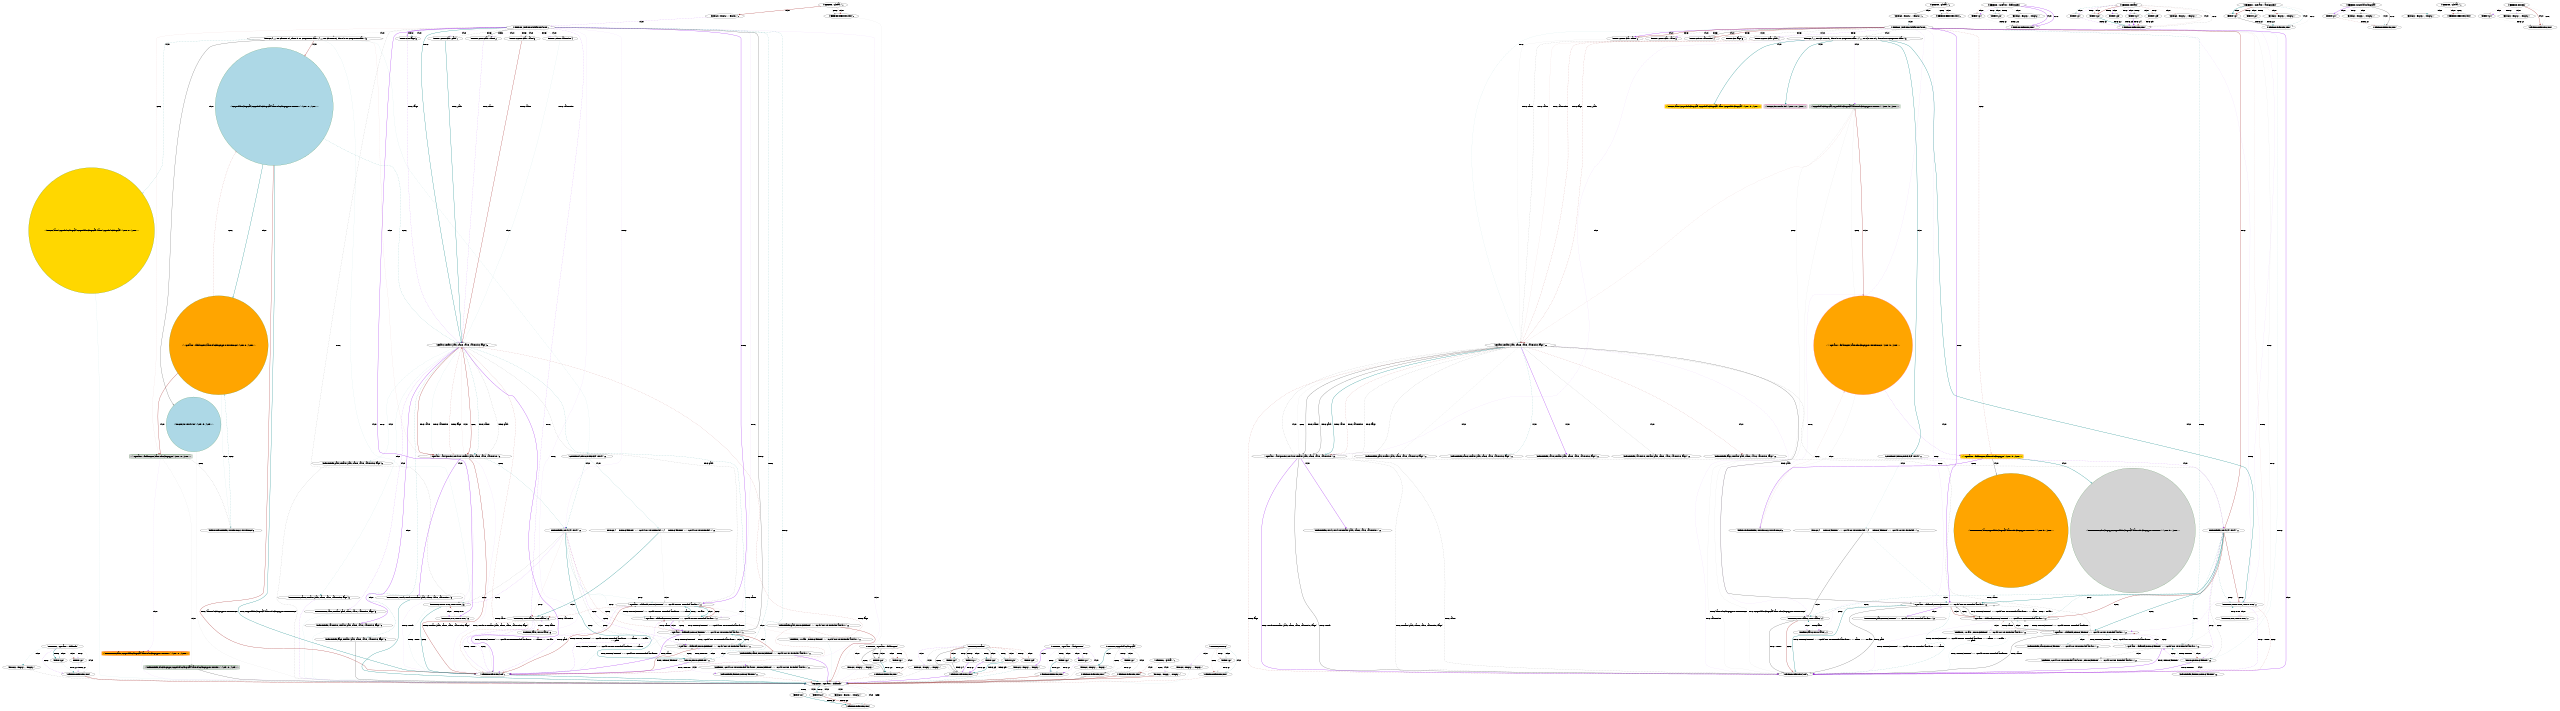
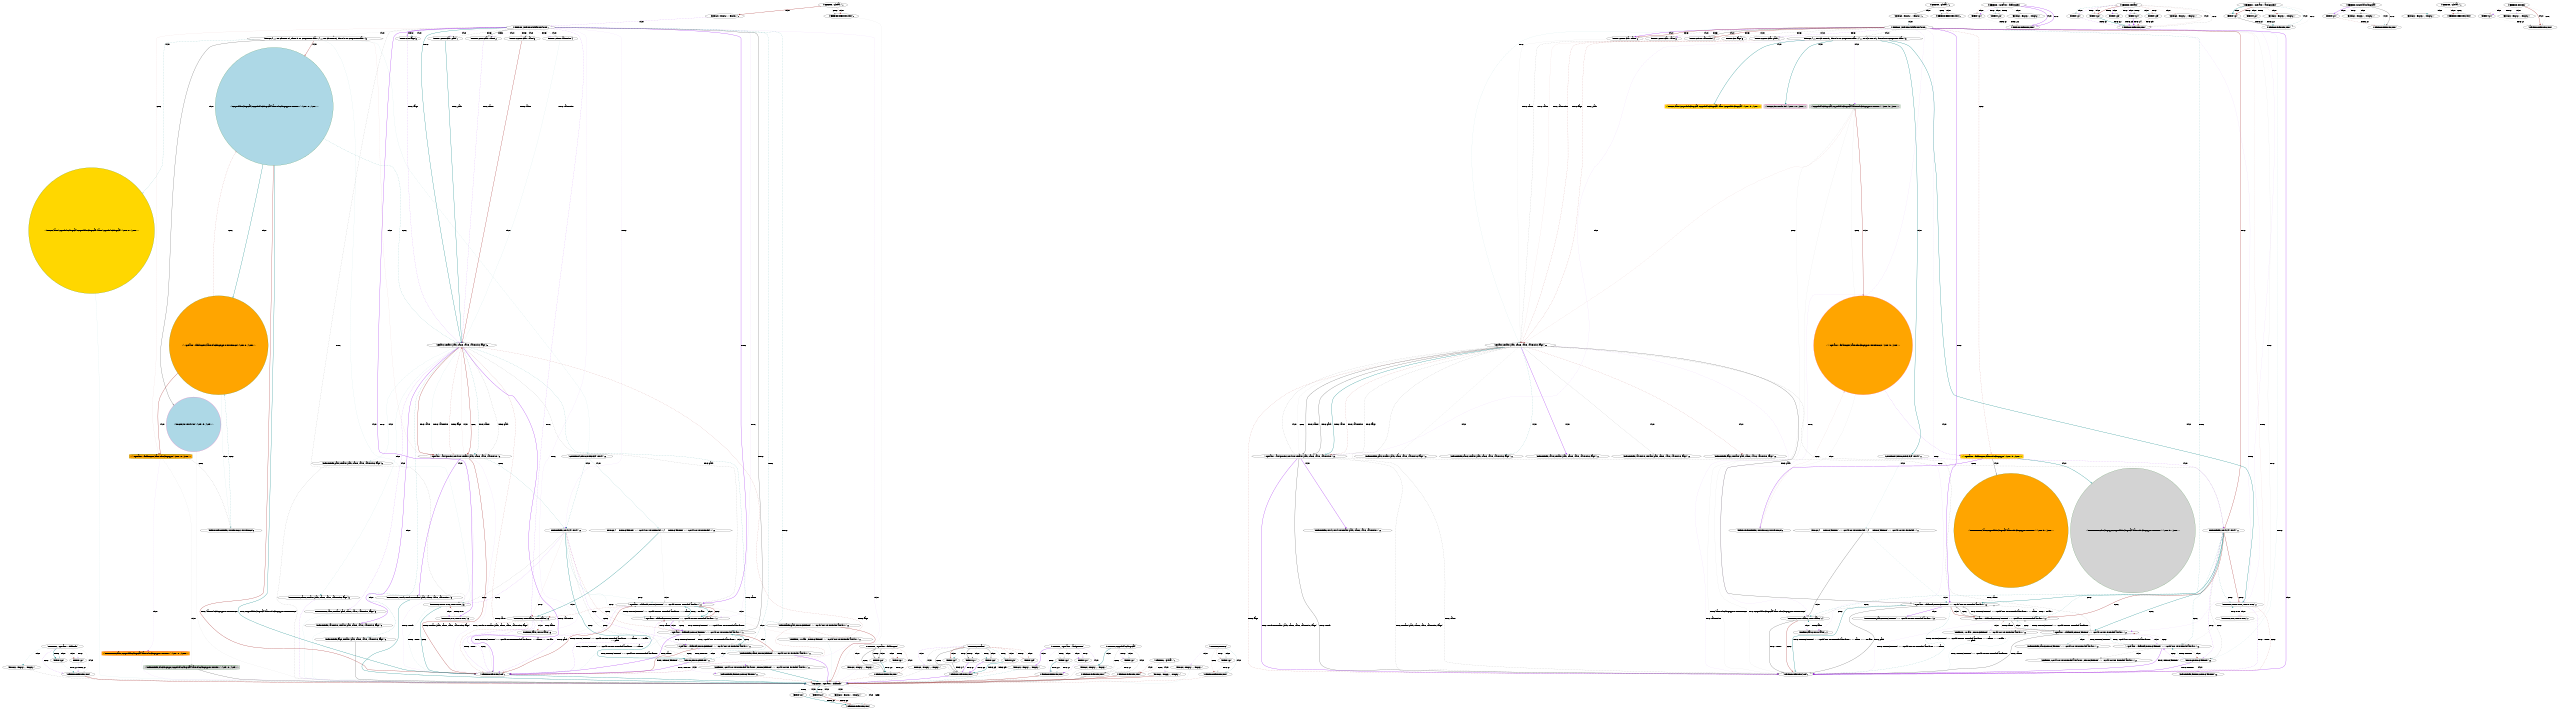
node "<(LOCAL,int result: int)<SUB>9</SUB>>": color darkgreen -> deeppink
node "<(<operator>.fieldAccess,base::BlockingType)<SUB>8</SUB>>": fillcolor lightgrey -> orange
